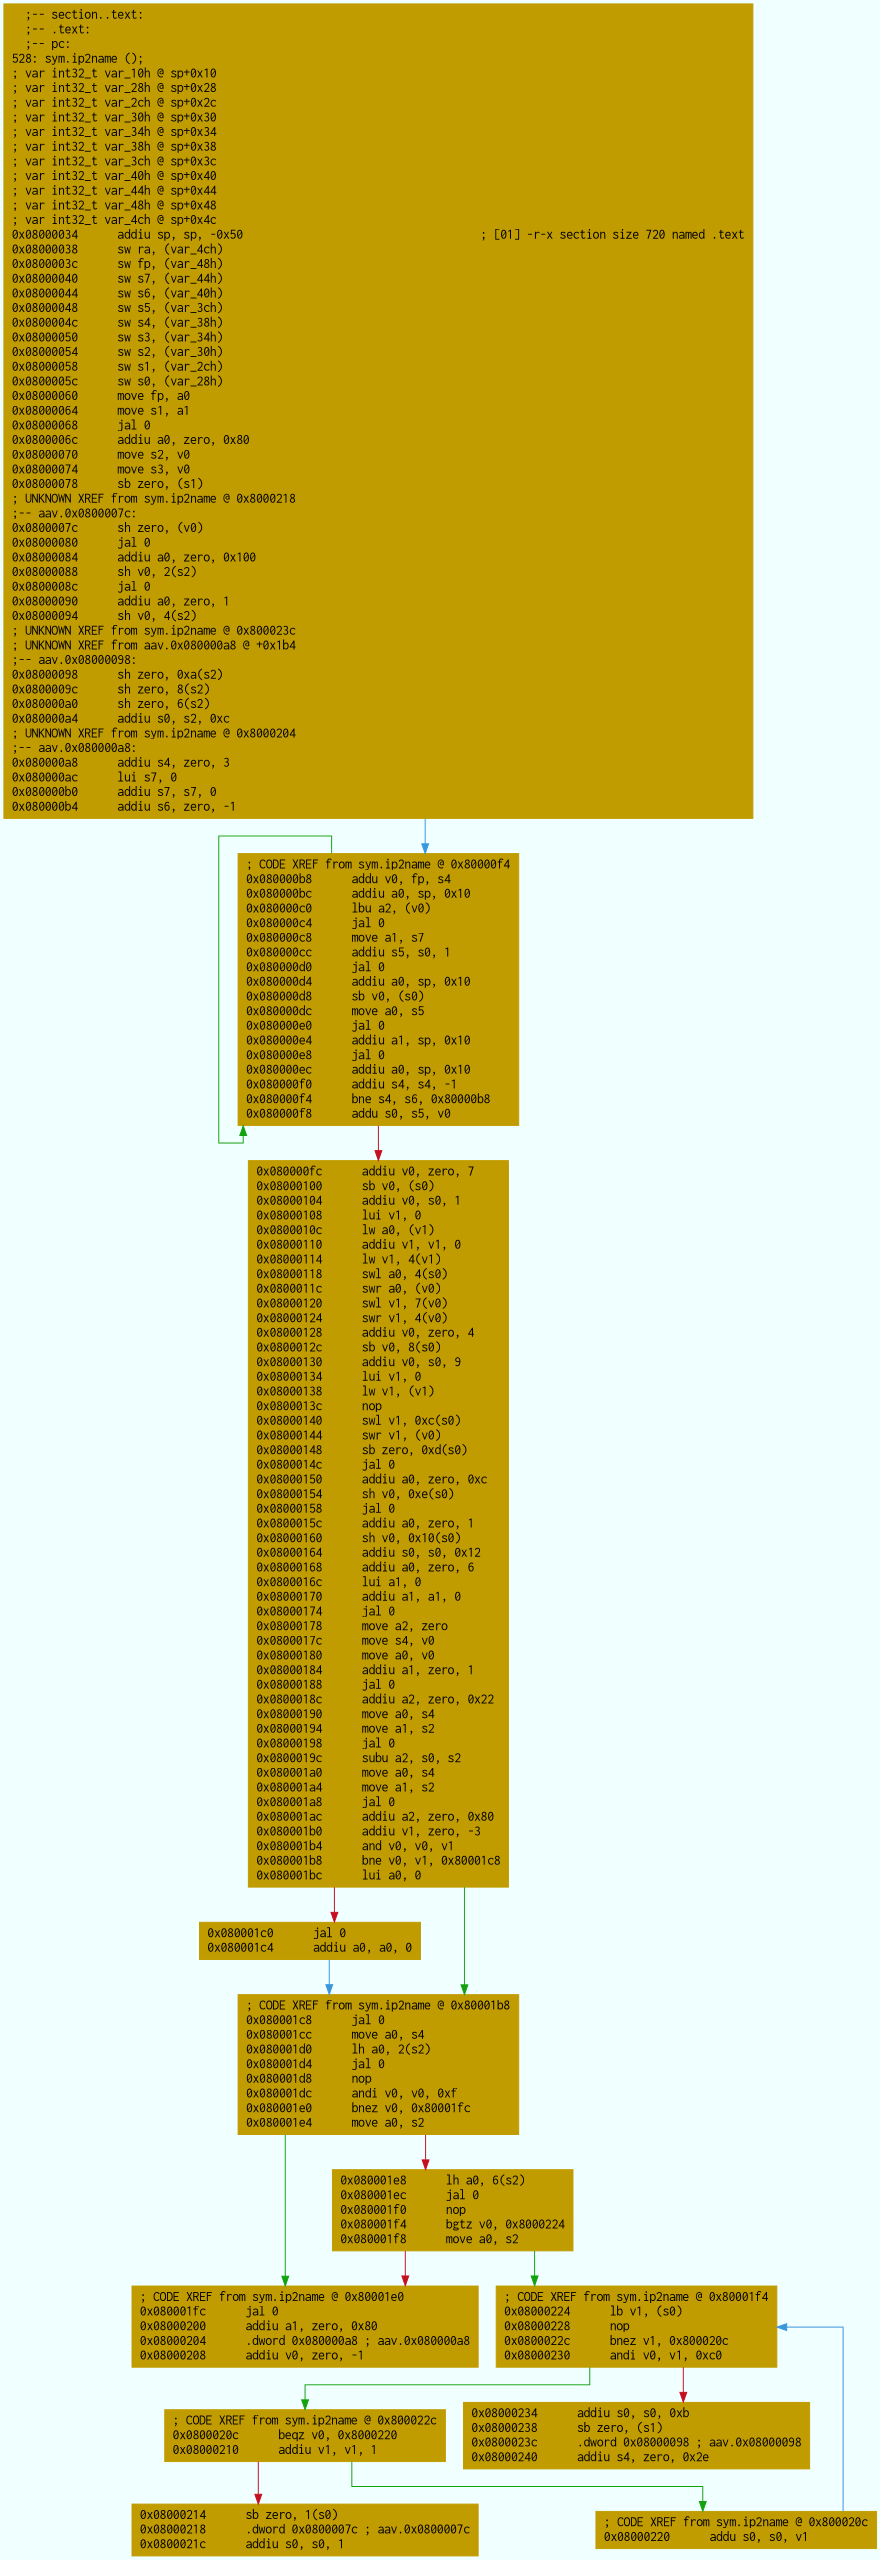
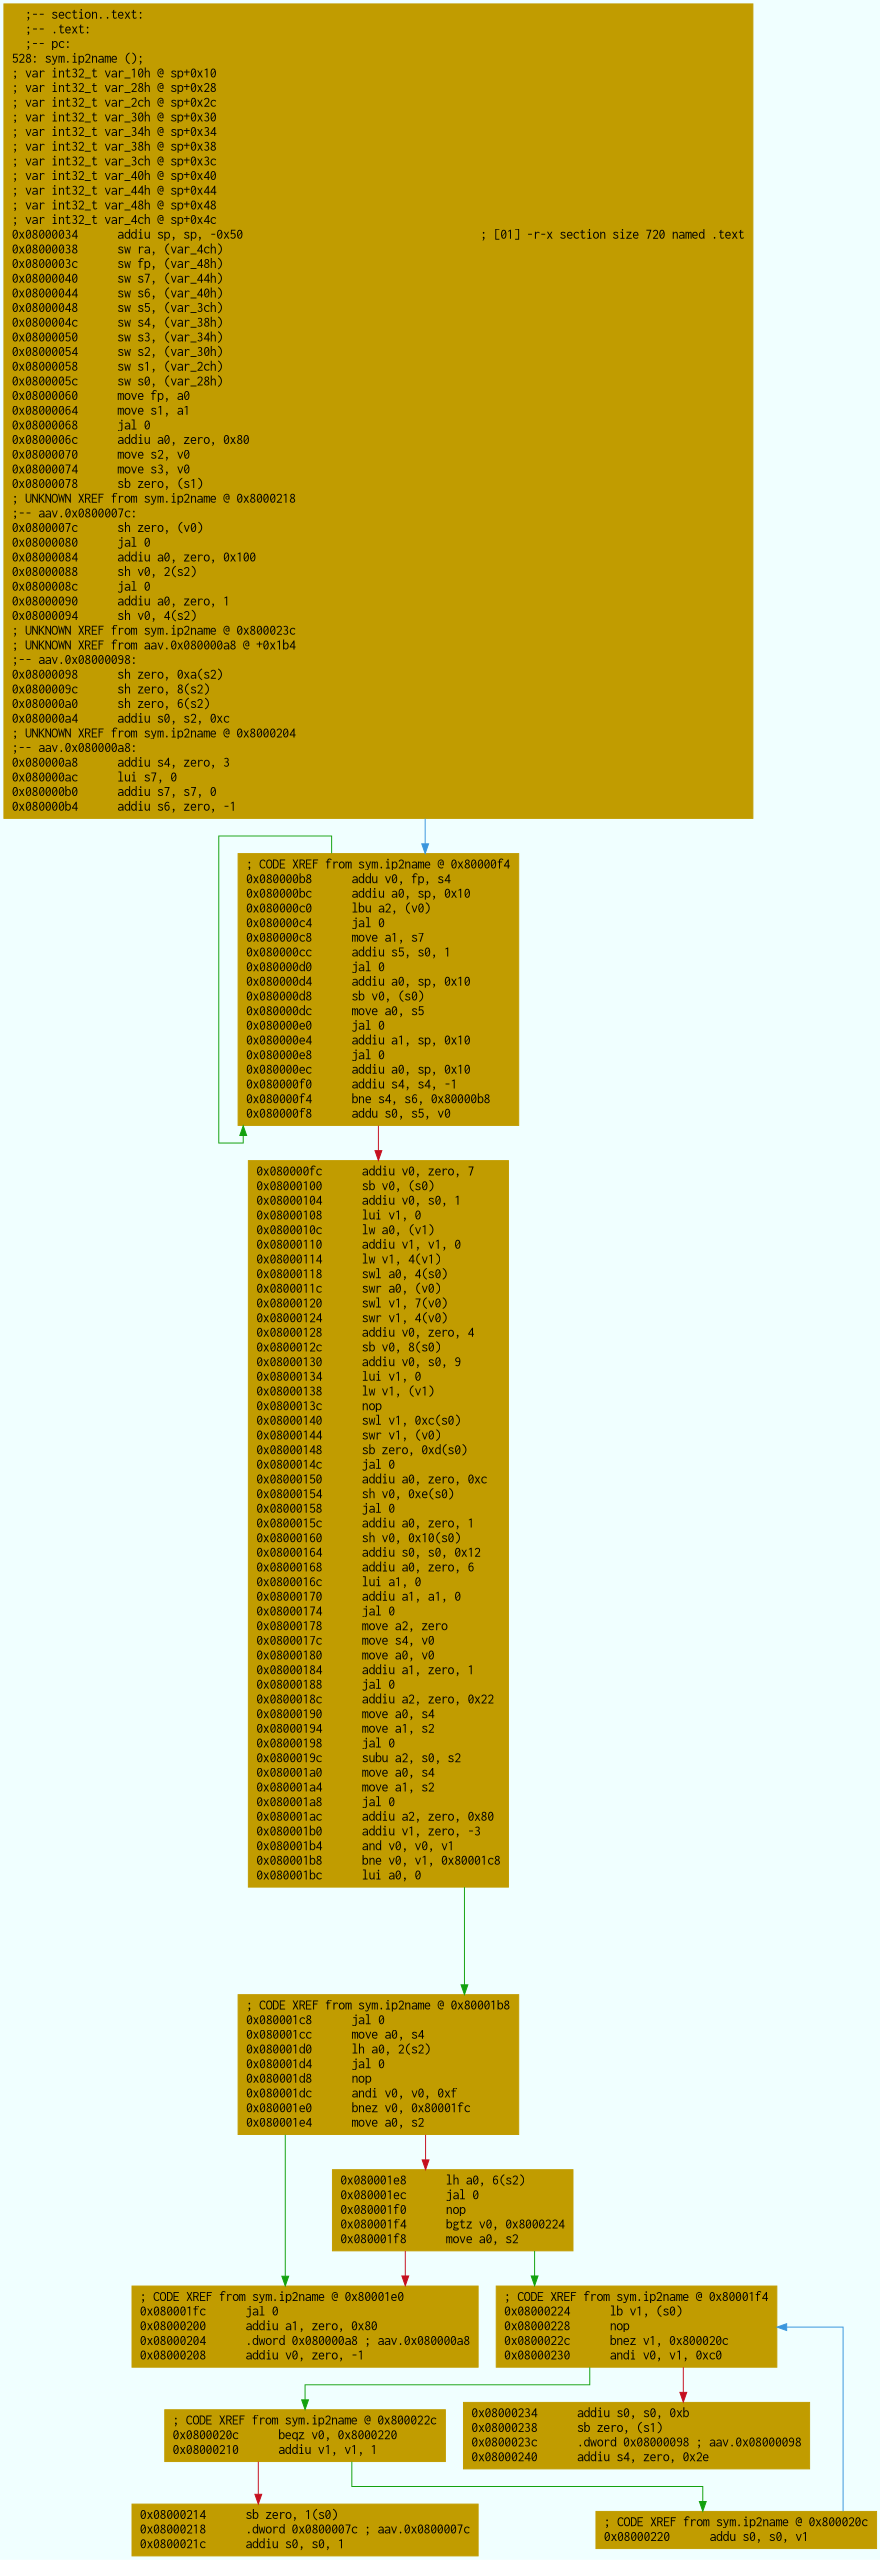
node "0x080001c0      jal 0 0x080001c4      addiu a0, a0, 0": removed
